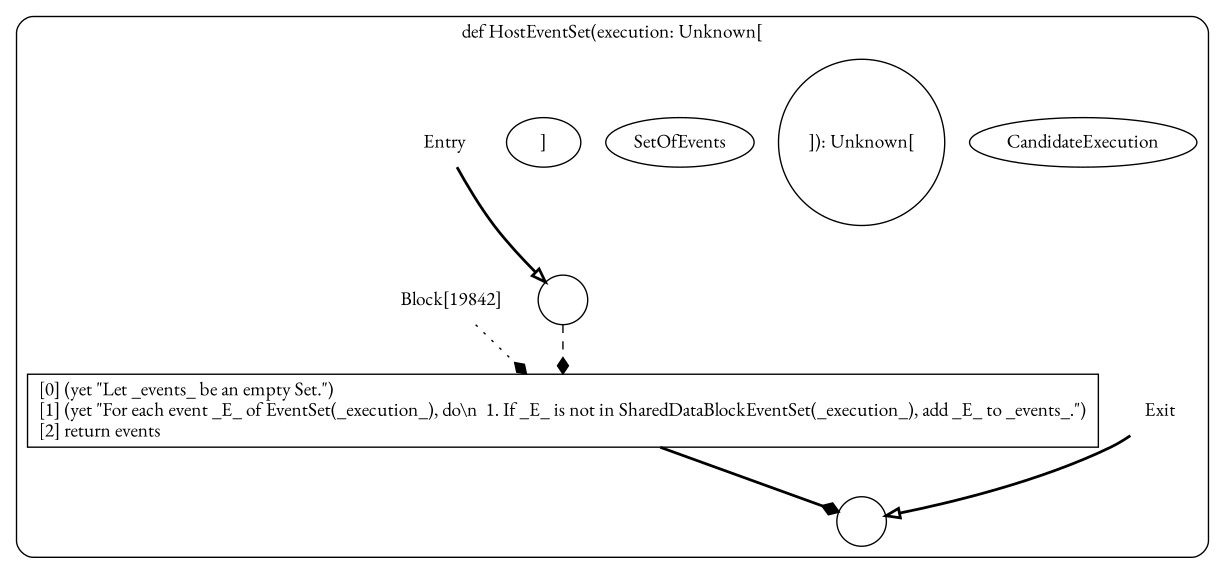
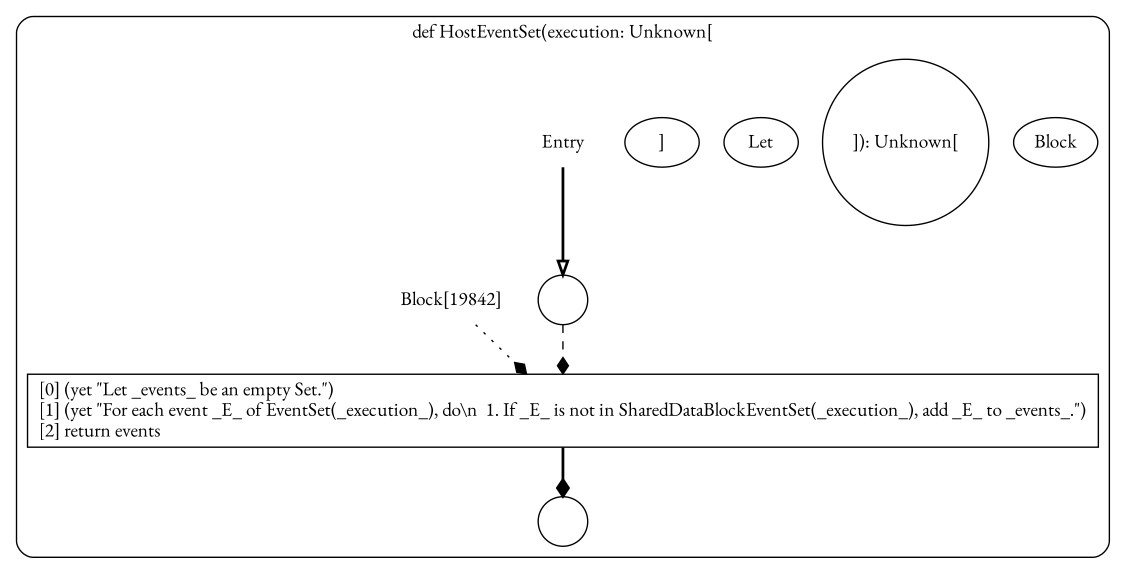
node "SetOfEvents": label "SetOfEvents" -> "Let"
node "CandidateExecution": label "CandidateExecution" -> "Block"
node "Exit": removed
